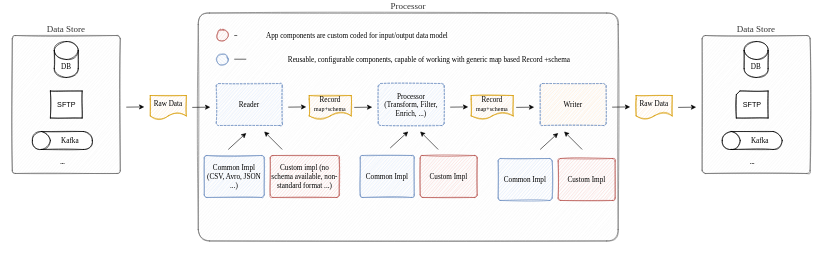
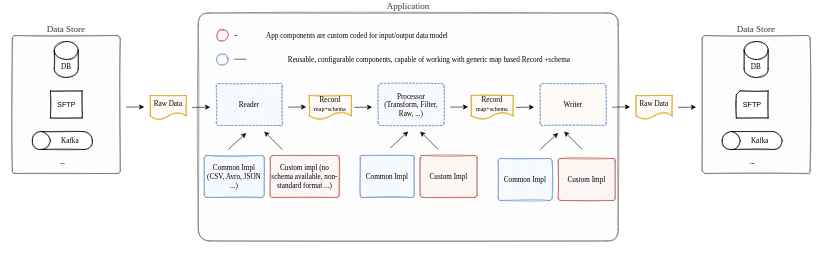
node "Processor": label "Processor" -> "Application"
node "Processor (Transform, Filter, Enrich, ...)": label "Processor (Transform, Filter, Enrich, ...)" -> "Processor (Transform, Filter, Raw, ...)"
